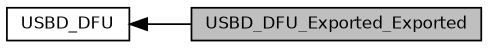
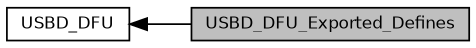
node "USBD_DFU_Exported_Exported": label "USBD_DFU_Exported_Exported" -> "USBD_DFU_Exported_Defines"
